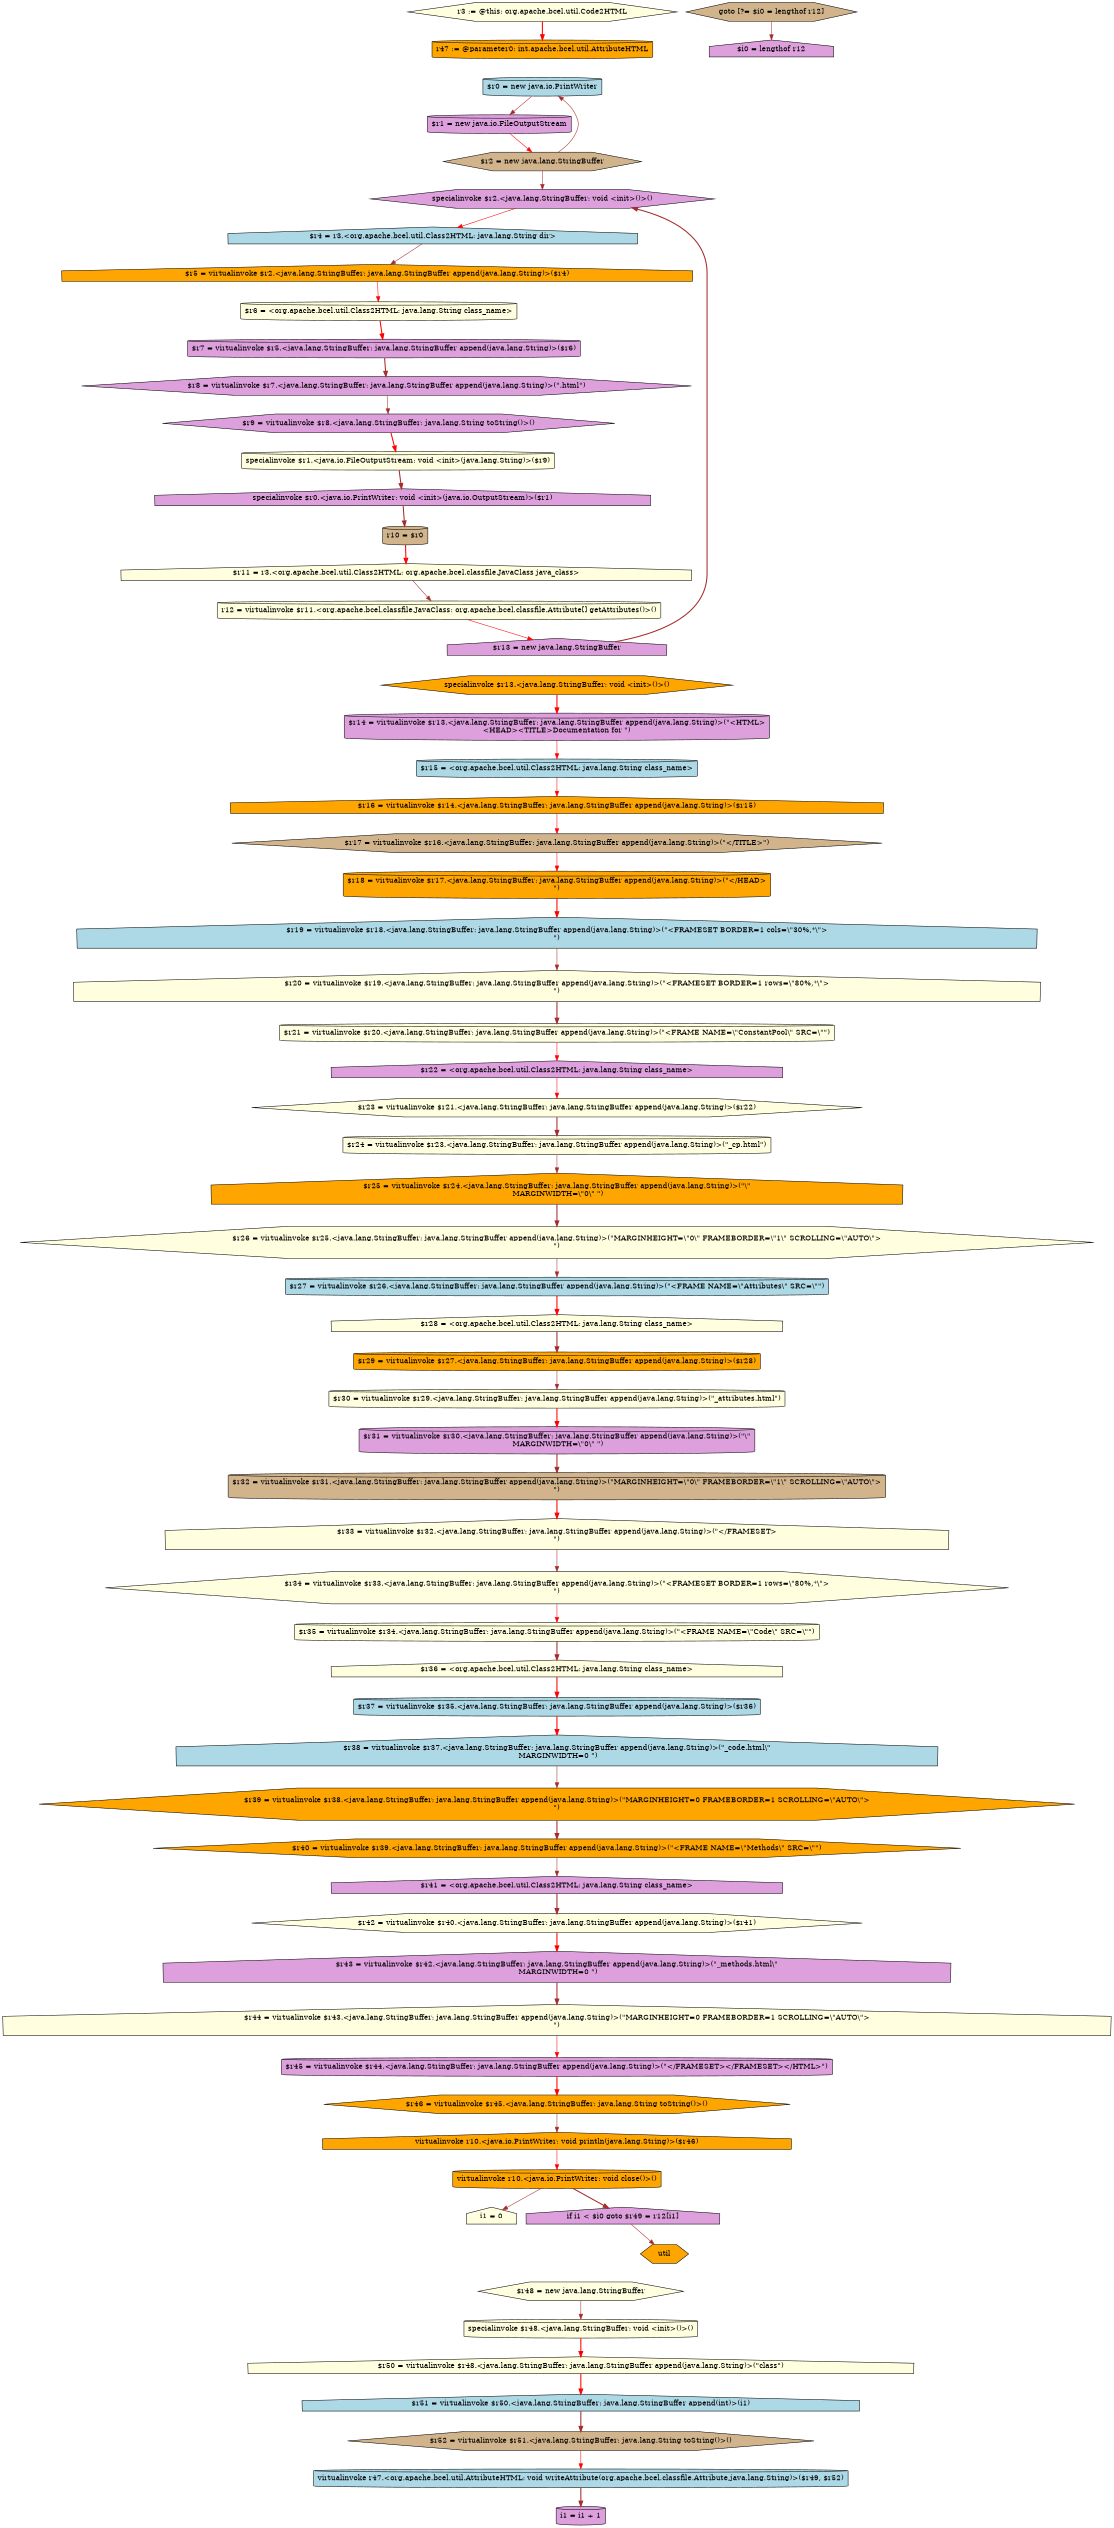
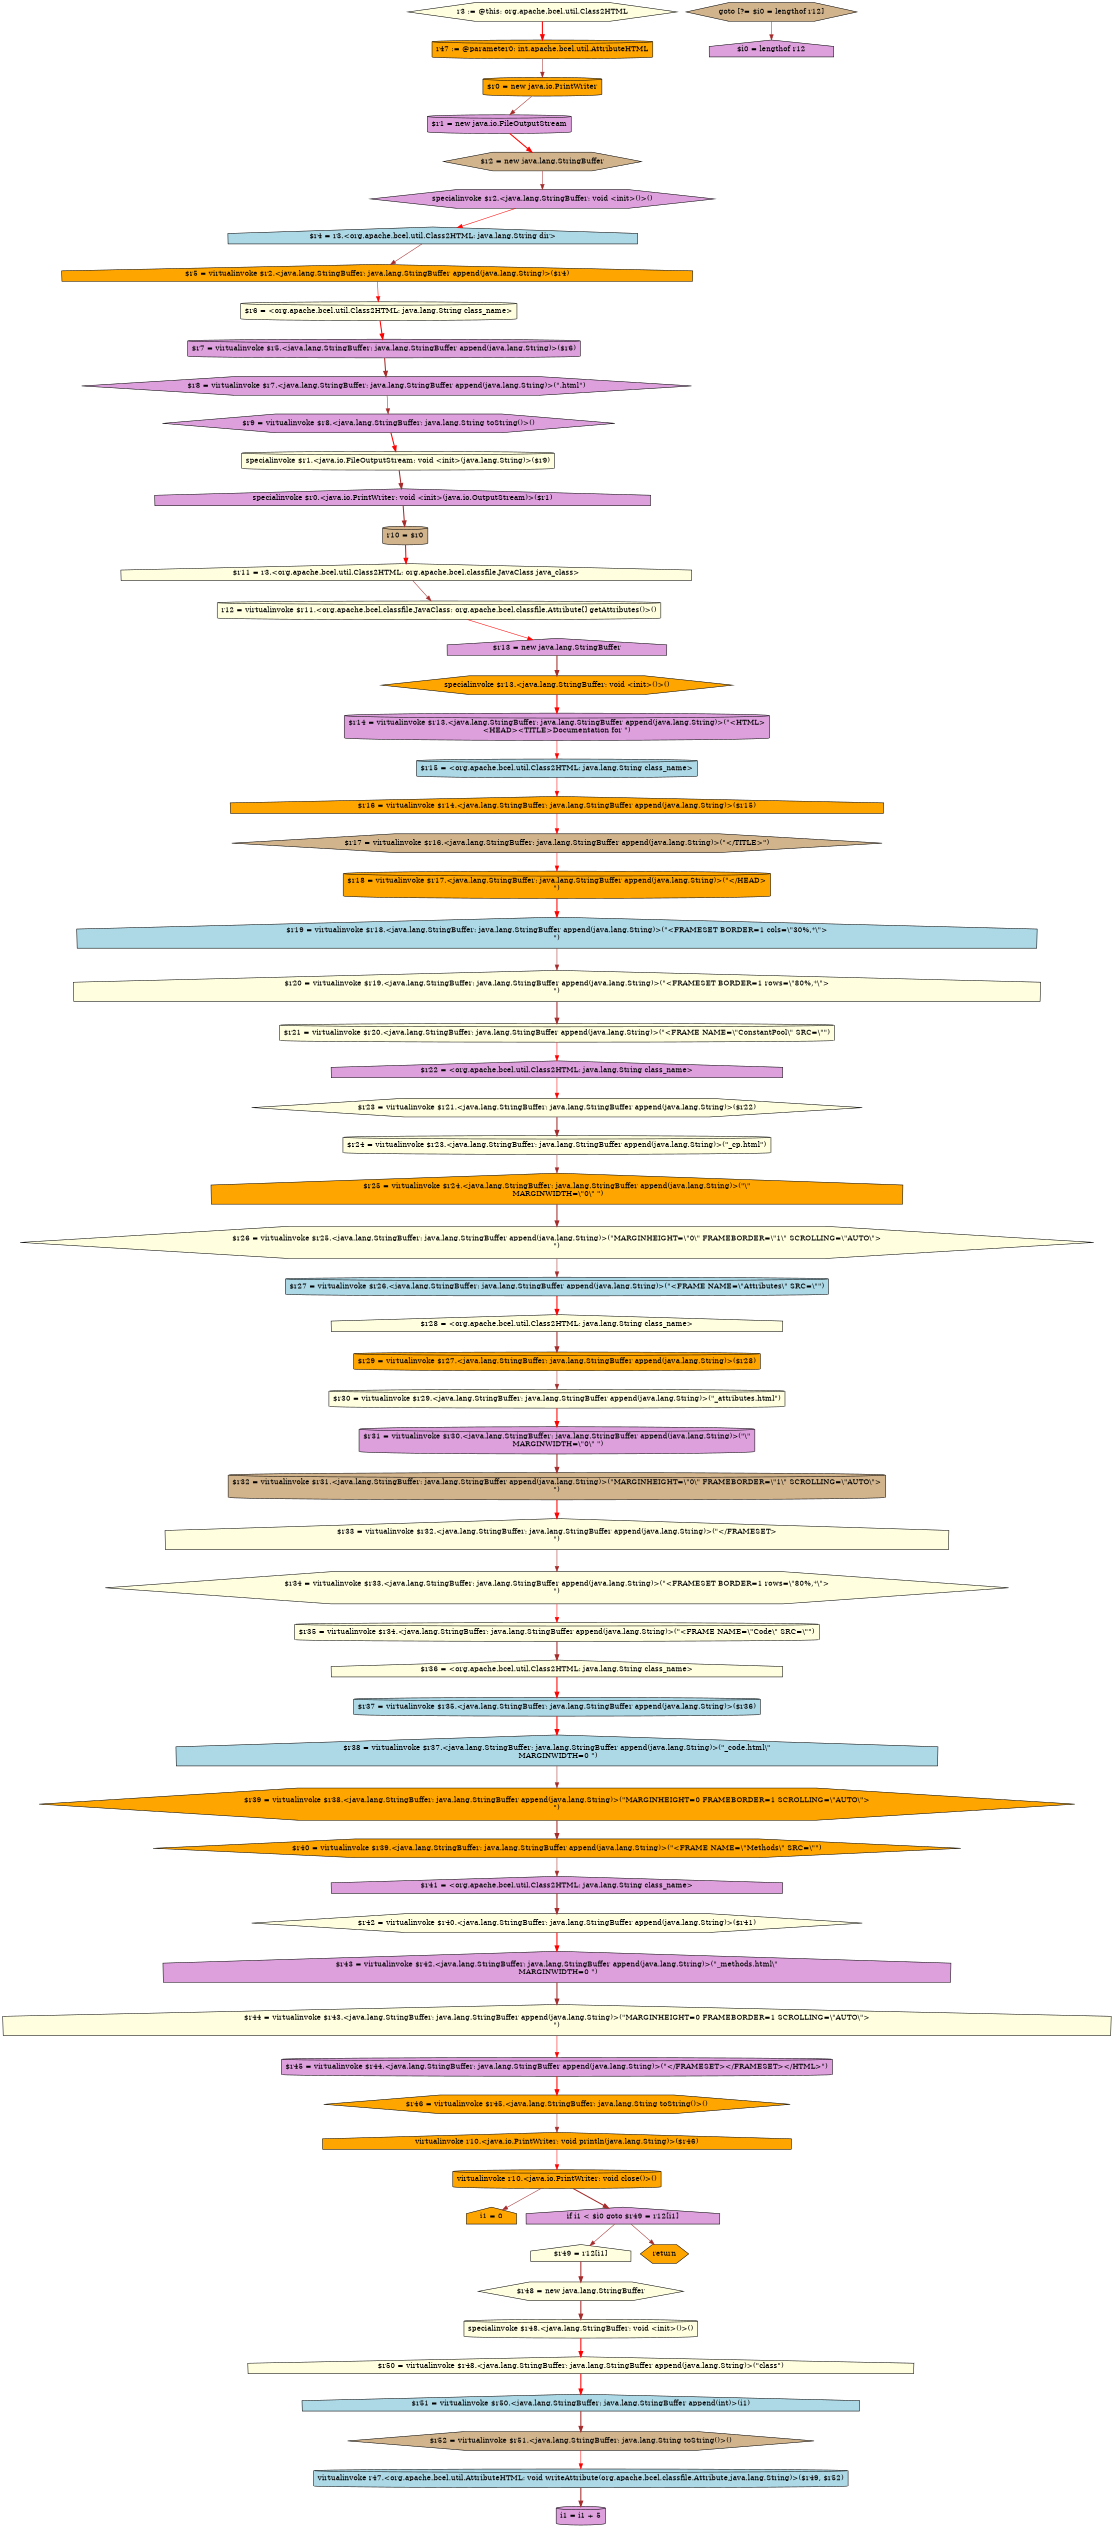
node "r3 := @this: org.apache.bcel.util.Code2HTML": label "r3 := @this: org.apache.bcel.util.Code2HTML" -> "r3 := @this: org.apache.bcel.util.Class2HTML"
node "$r0 = new java.io.PrintWriter": fillcolor lightblue -> orange
edge "$r2 = new java.lang.StringBuffer" -> "$r0 = new java.io.PrintWriter": now "r47 := @parameter0: int.apache.bcel.util.AttributeHTML" -> "$r0 = new java.io.PrintWriter"
edge "$r1 = new java.io.FileOutputStream" -> "$r2 = new java.lang.StringBuffer": style solid -> bold
edge "$r13 = new java.lang.StringBuffer" -> "specialinvoke $r2.<java.lang.StringBuffer: void <init>()>()": now "$r13 = new java.lang.StringBuffer" -> "specialinvoke $r13.<java.lang.StringBuffer: void <init>()>()"
node "i1 = 0": fillcolor lightyellow -> orange
node "$r49 = r12[i1]": added
node "util": label "util" -> "return"
edge "$r48 = new java.lang.StringBuffer" -> "specialinvoke $r48.<java.lang.StringBuffer: void <init>()>()": style solid -> bold
node "i1 = i1 + 1": label "i1 = i1 + 1" -> "i1 = i1 + 5"
